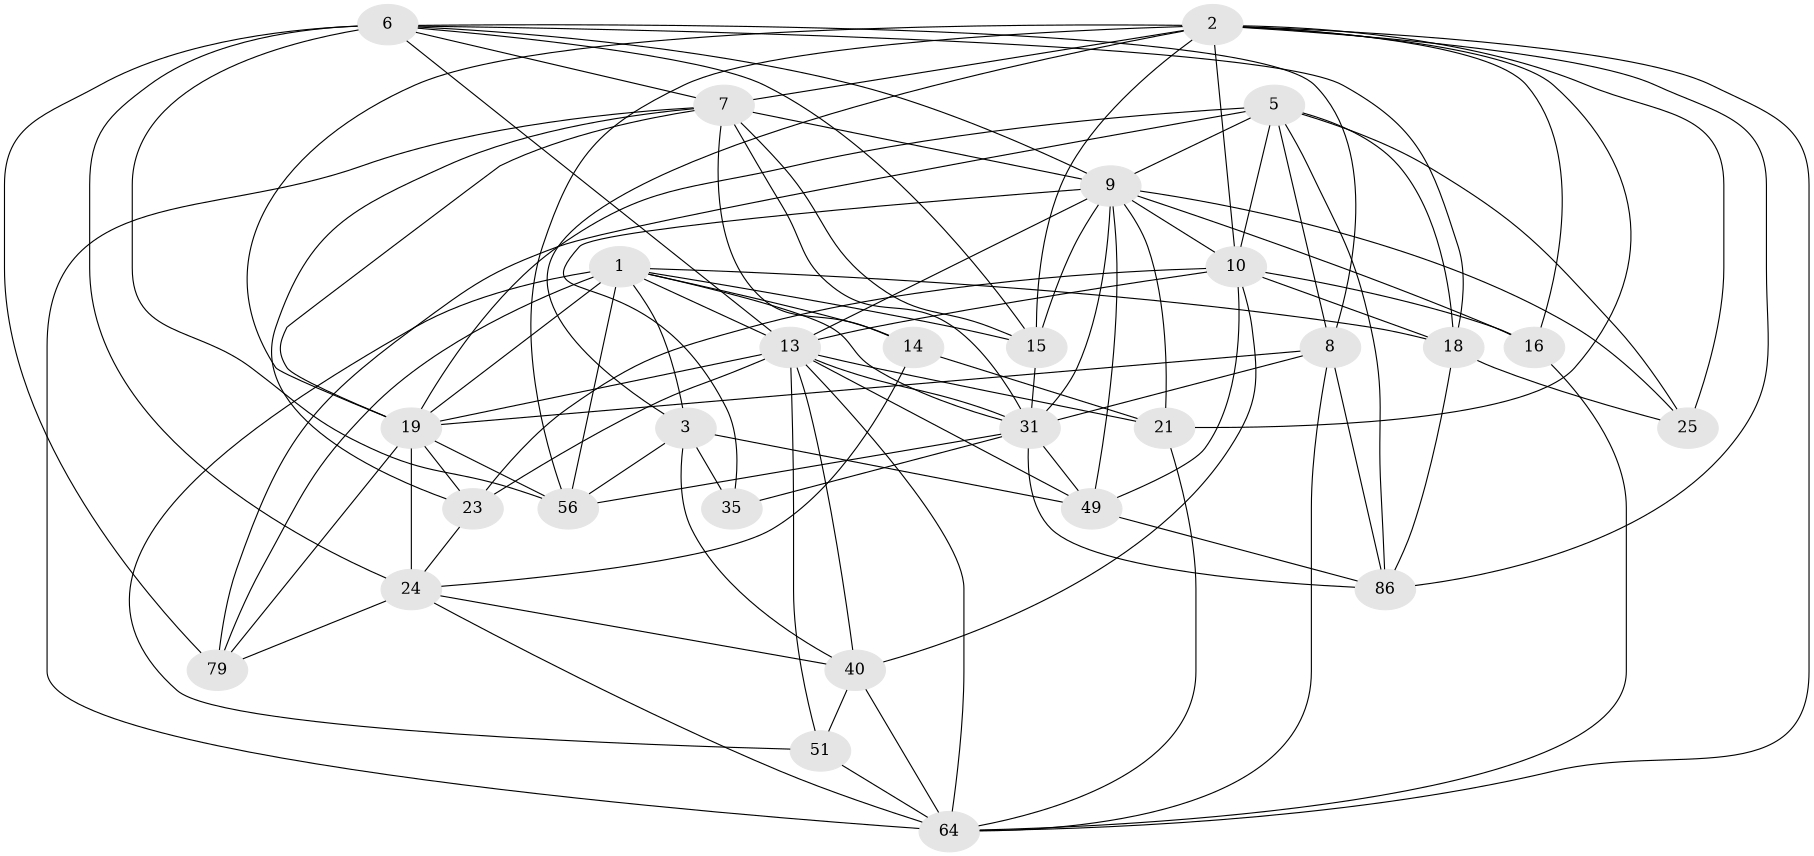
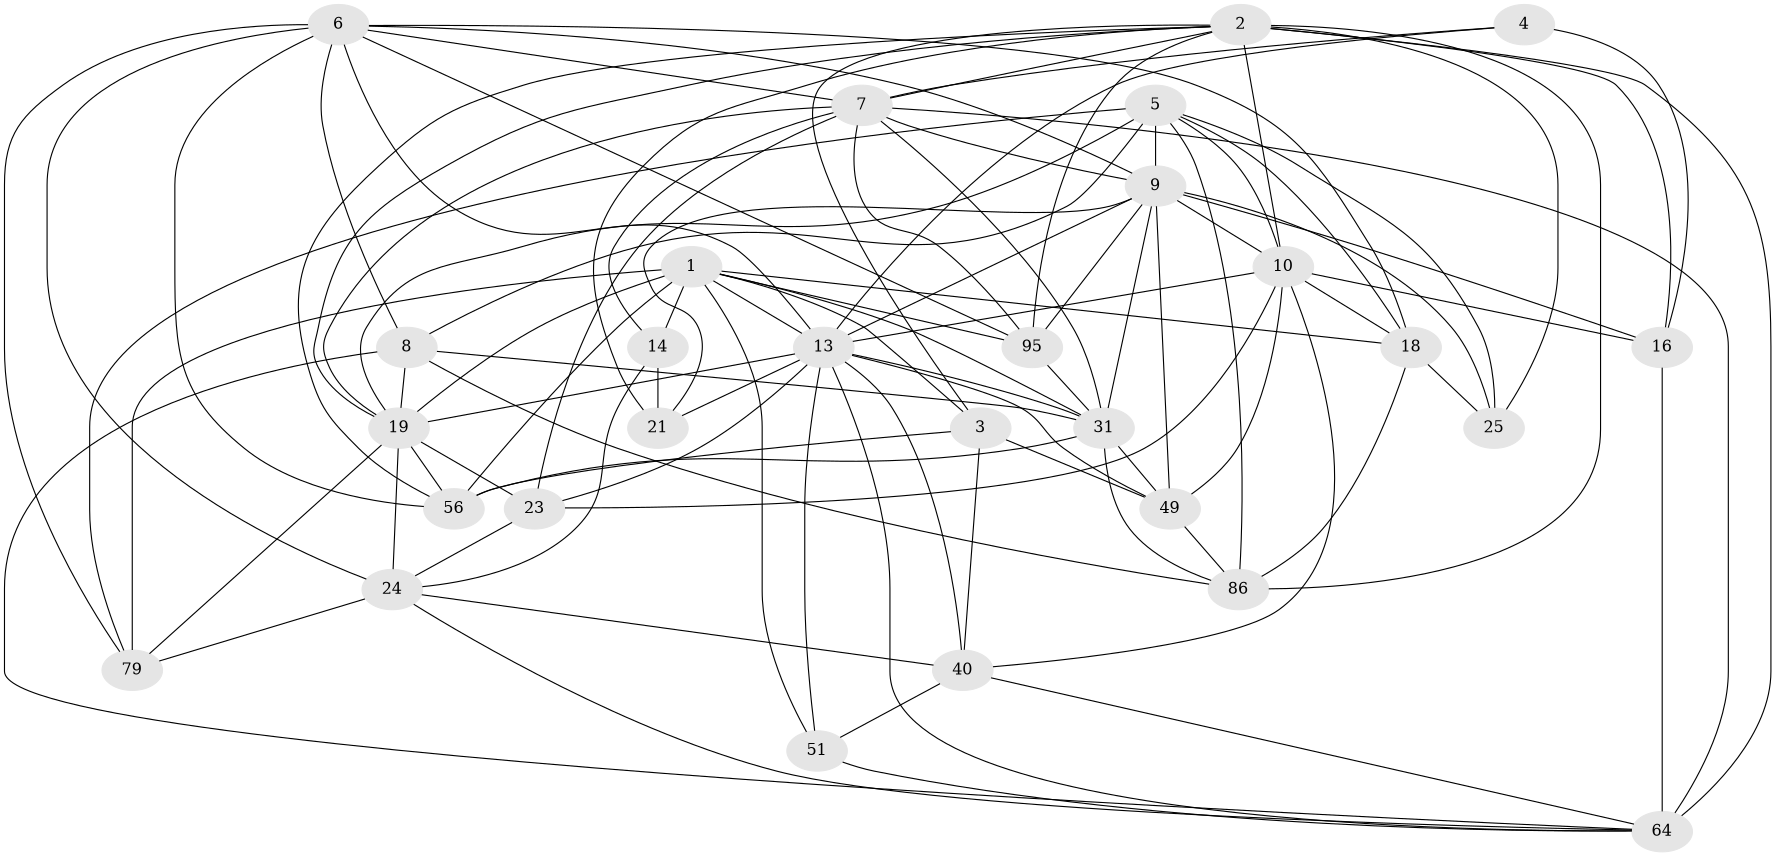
node "4": added
node "15": label "15" -> "95"
node "35": removed
edge "21" -- "64": removed
